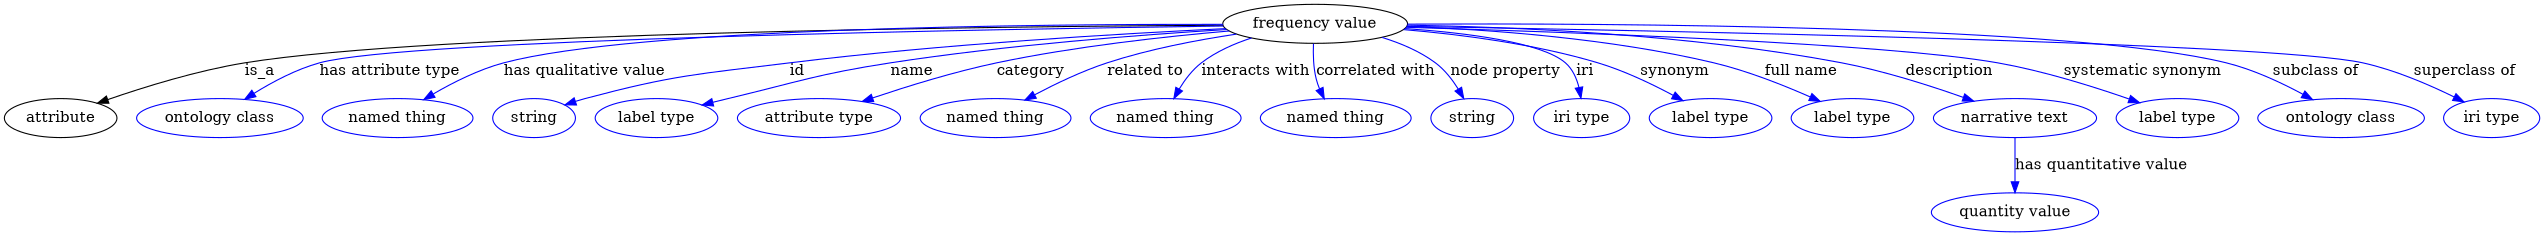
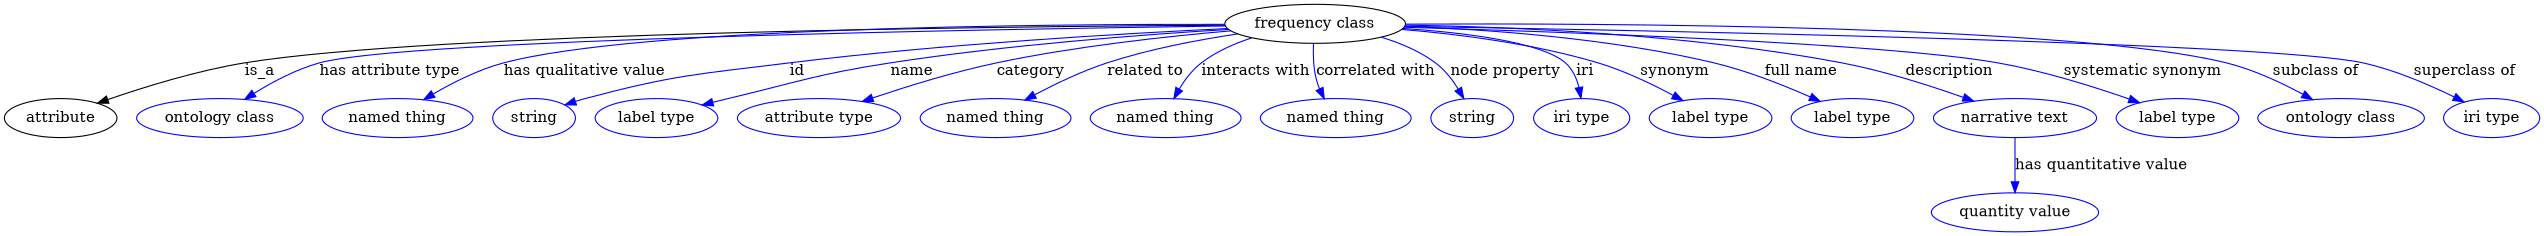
node "frequency value": label "frequency value" -> "frequency class"
